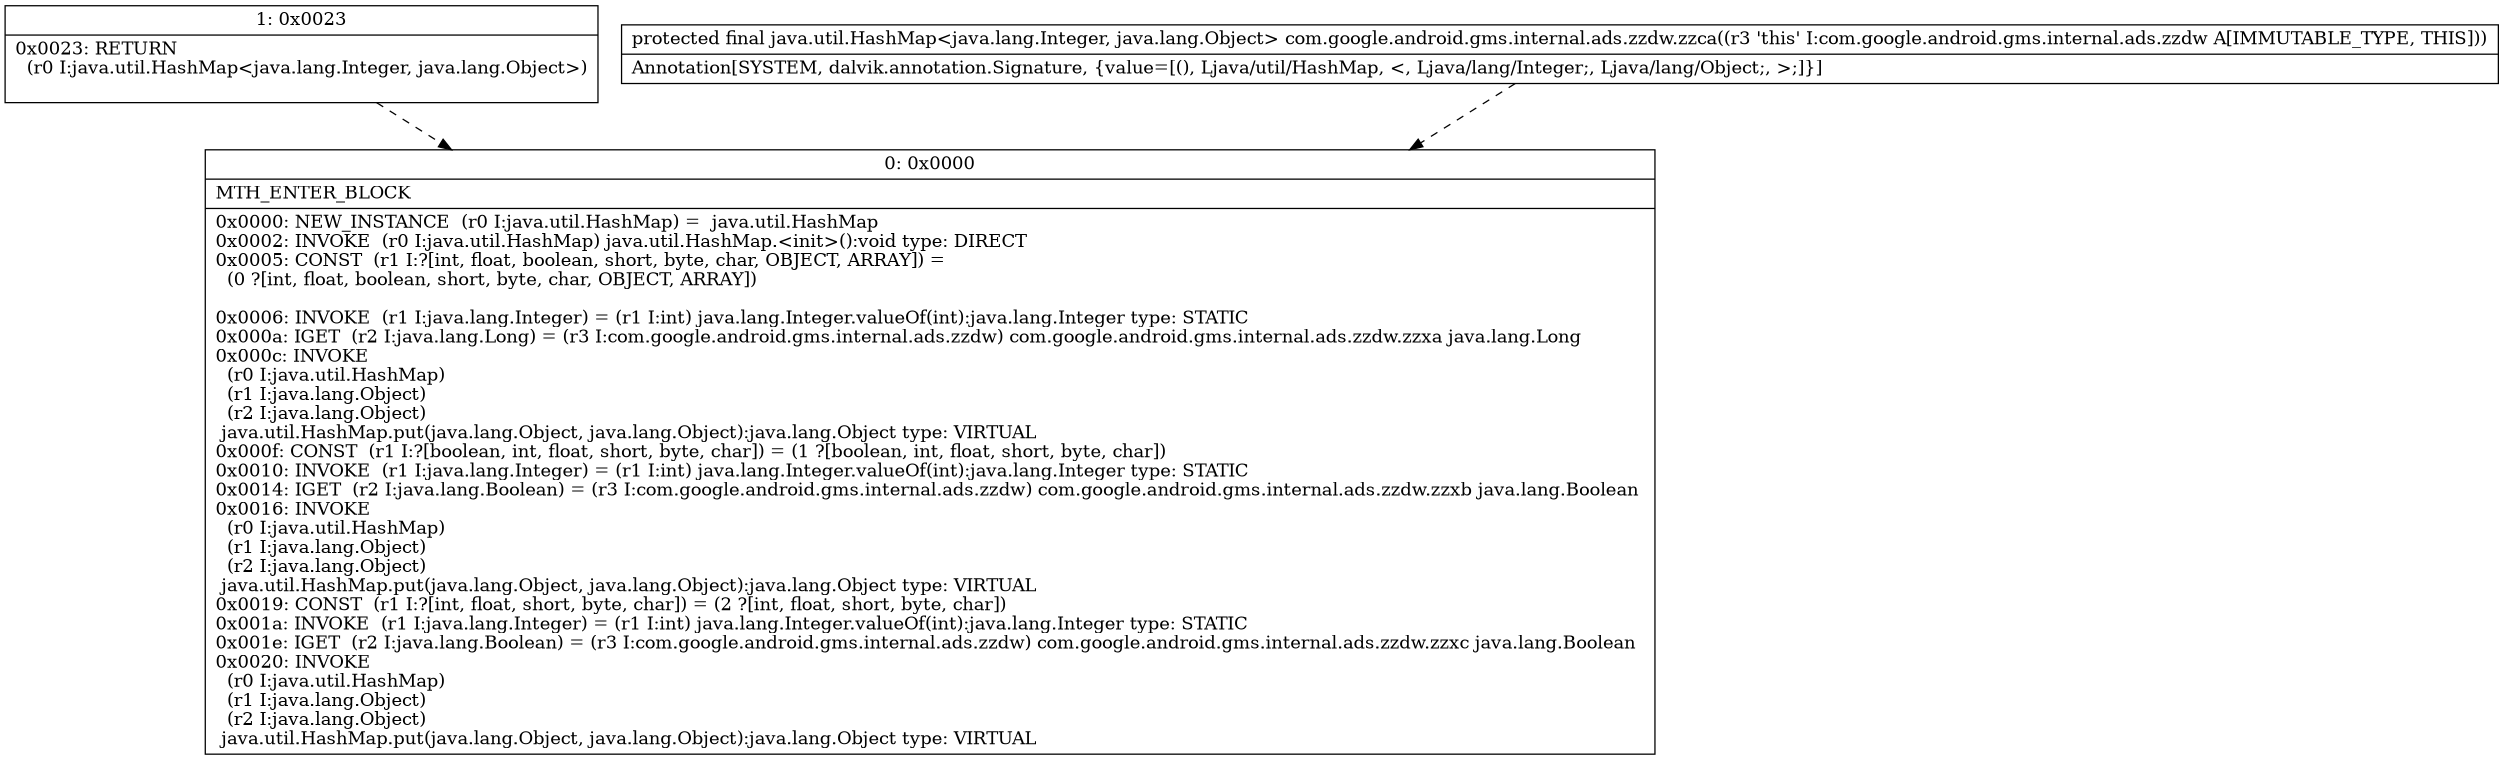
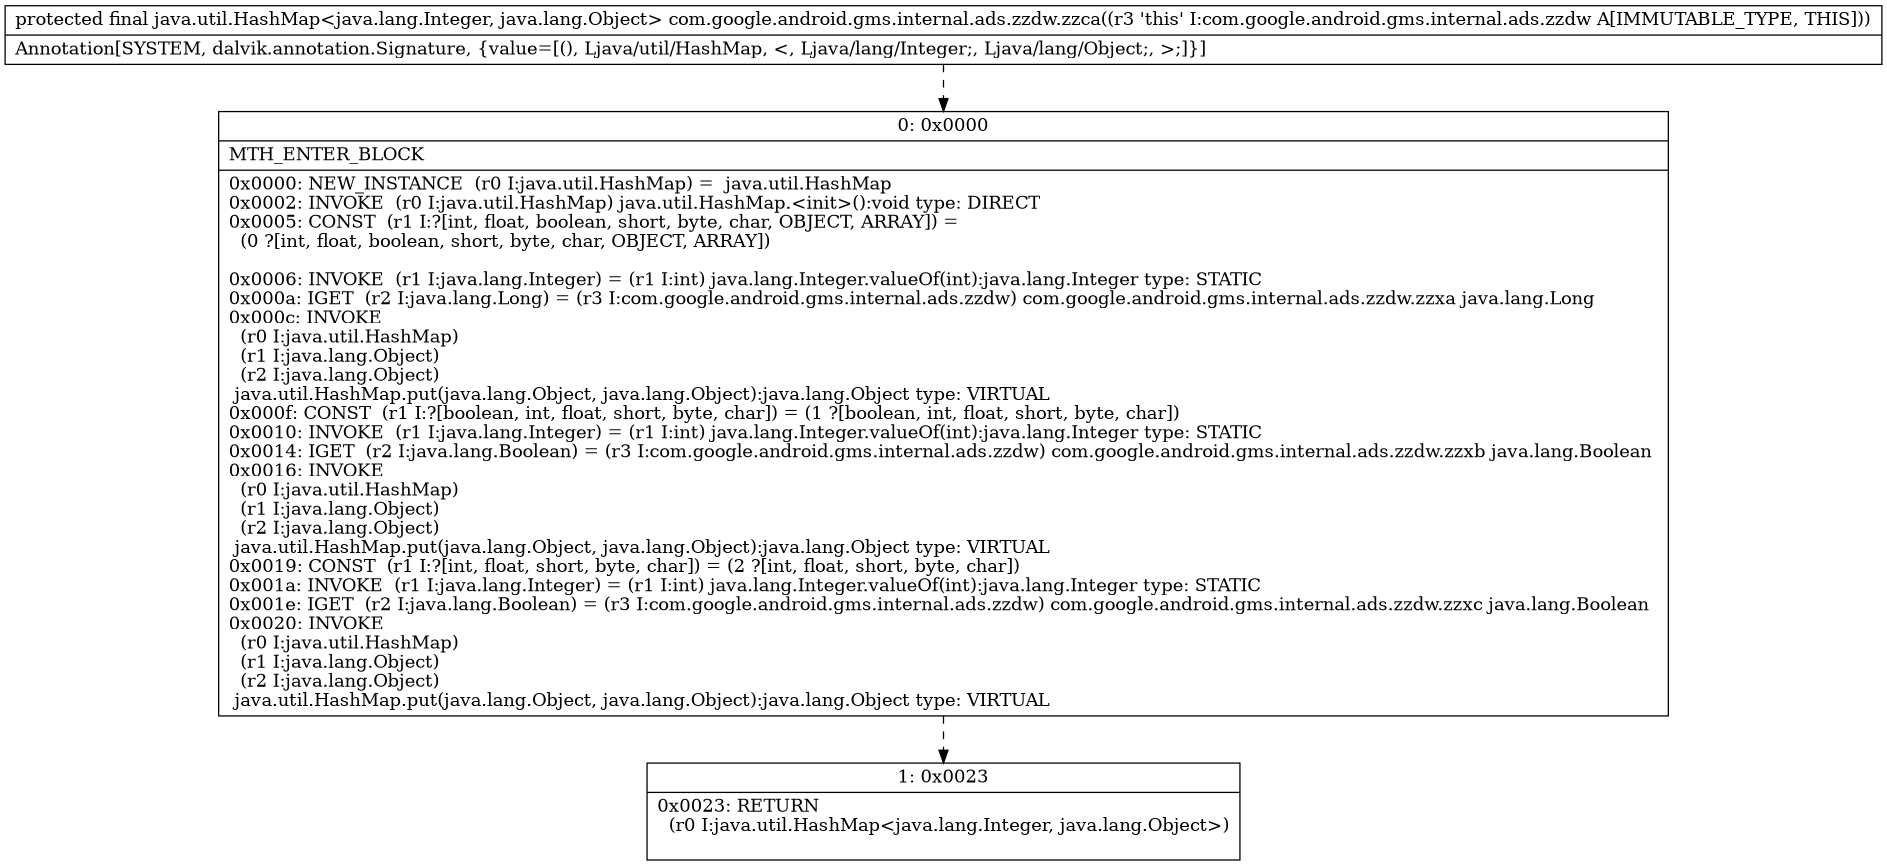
edge "1: 0x0023" -> "0: 0x0000": reversed
